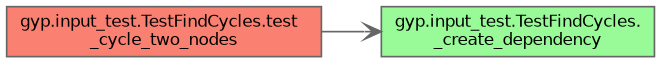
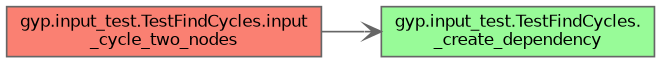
node "gyp.input_test.TestFindCycles.test _cycle_two_nodes": label "gyp.input_test.TestFindCycles.test _cycle_two_nodes" -> "gyp.input_test.TestFindCycles.input _cycle_two_nodes"
